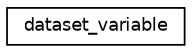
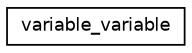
node "dataset_variable": label "dataset_variable" -> "variable_variable"
